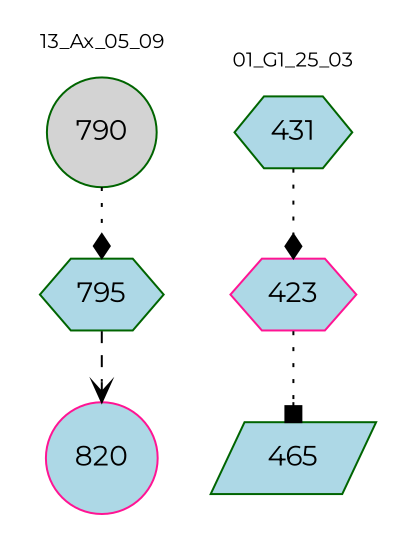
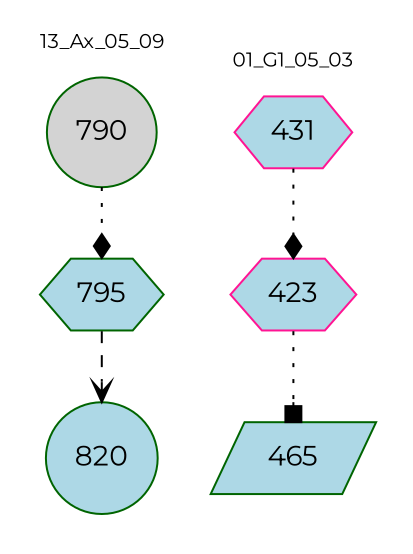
cluster "01_G1_25_03": label "01_G1_25_03" -> "01_G1_05_03"
node "431": color darkgreen -> deeppink
node "820": color deeppink -> darkgreen
